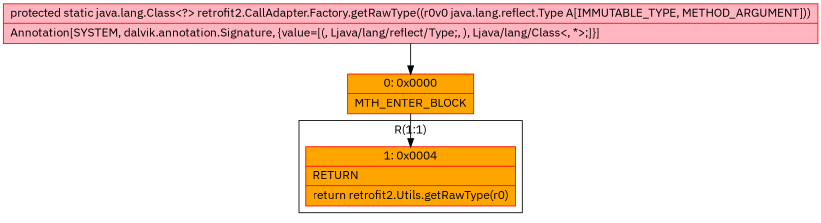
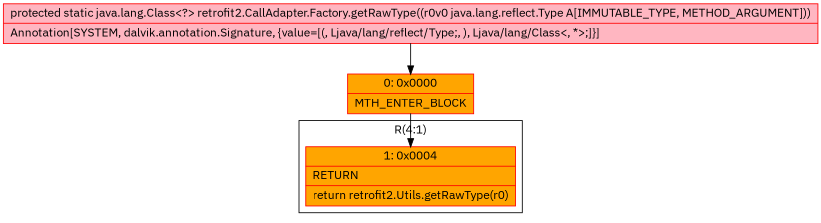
cluster "R(1:1)": label "R(1:1)" -> "R(4:1)"
